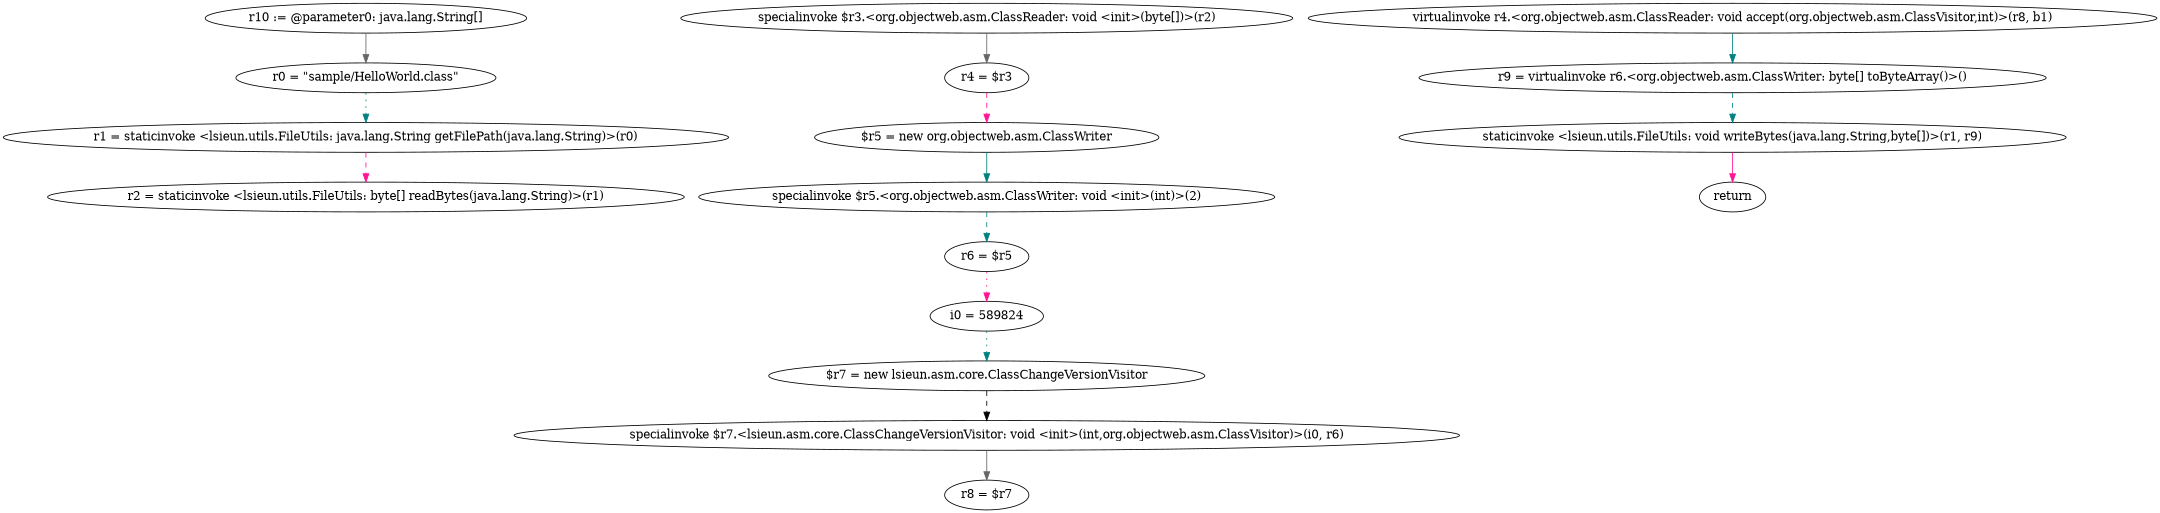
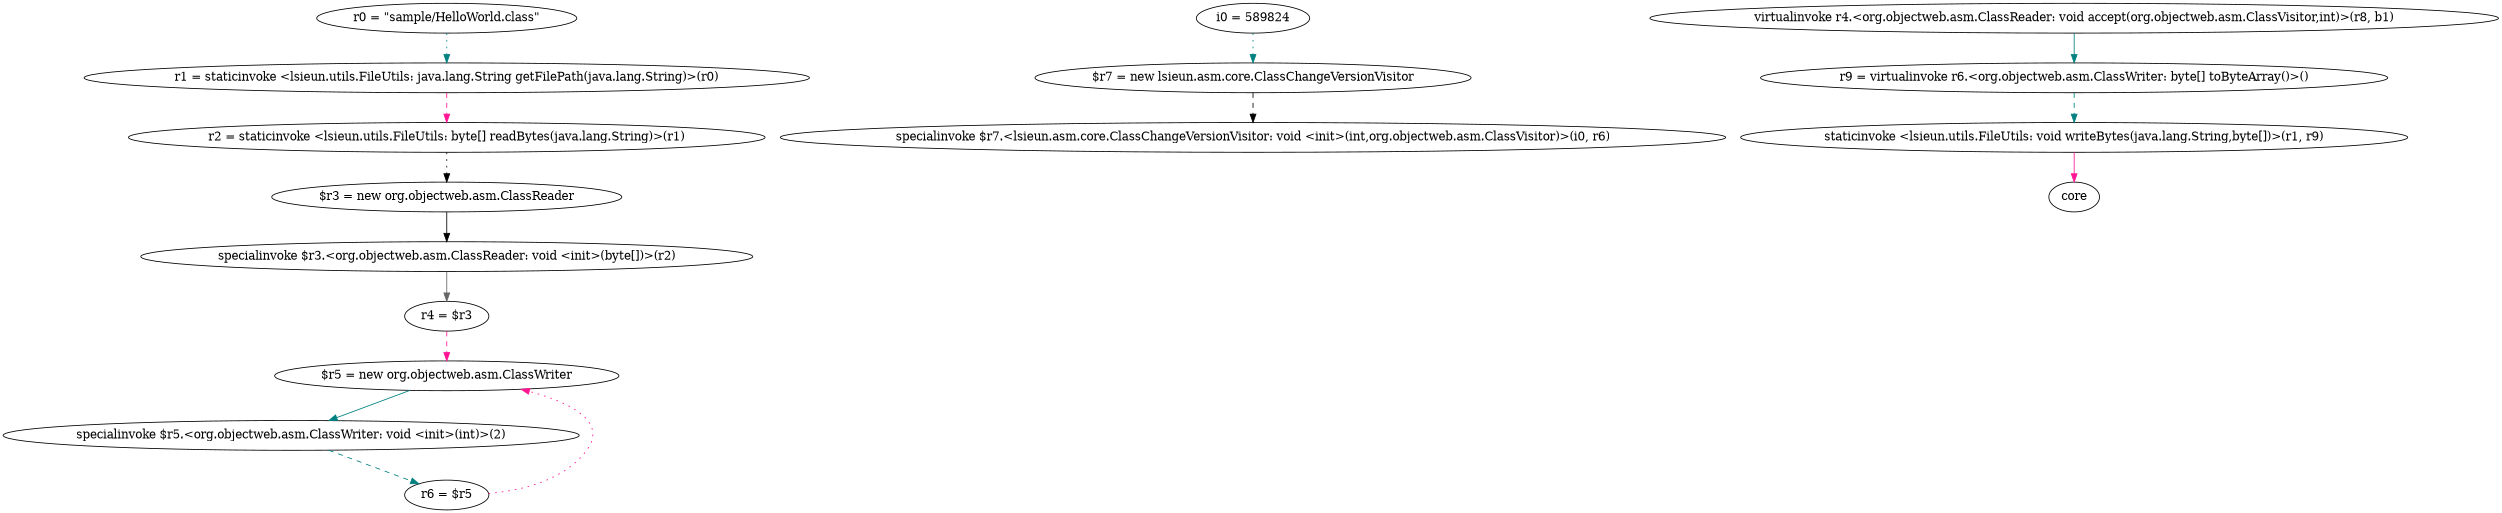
node "r10 := @parameter0: java.lang.String[]": removed
node "$r3 = new org.objectweb.asm.ClassReader": added
node "return": label "return" -> "core"
edge "r6 = $r5" -> "i0 = 589824": now "r6 = $r5" -> "$r5 = new org.objectweb.asm.ClassWriter"
node "r8 = $r7": removed
